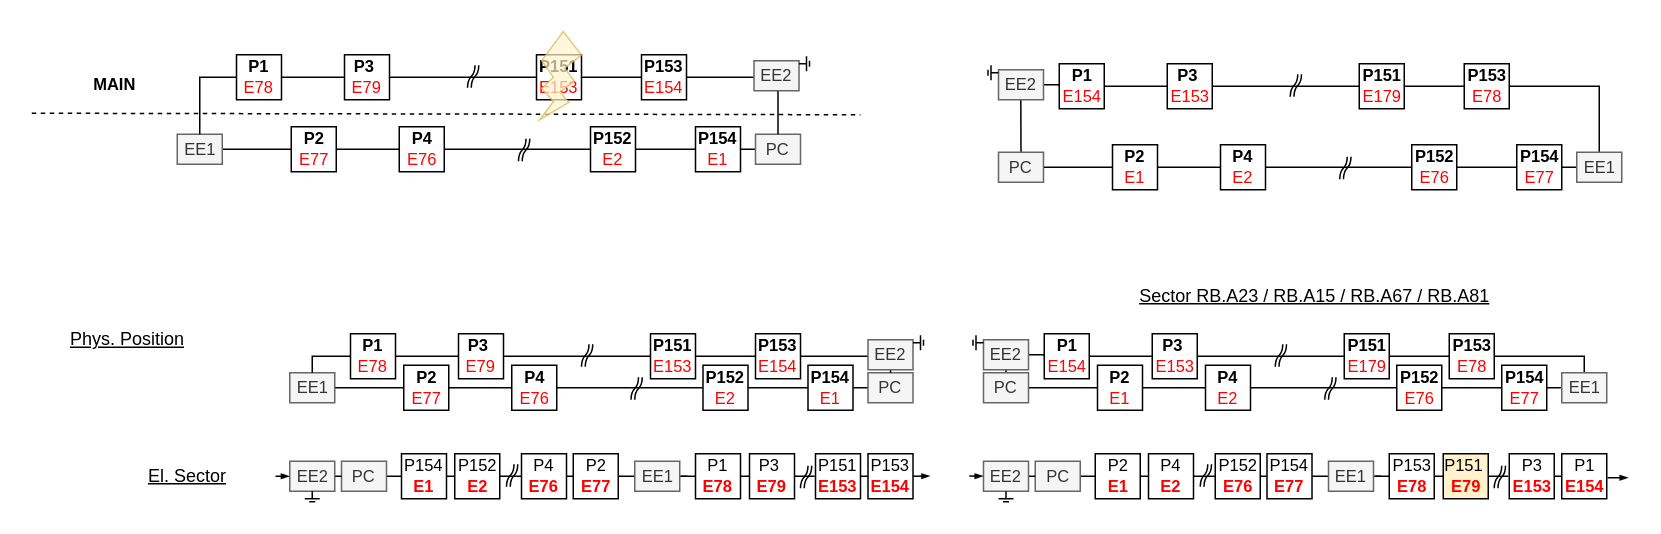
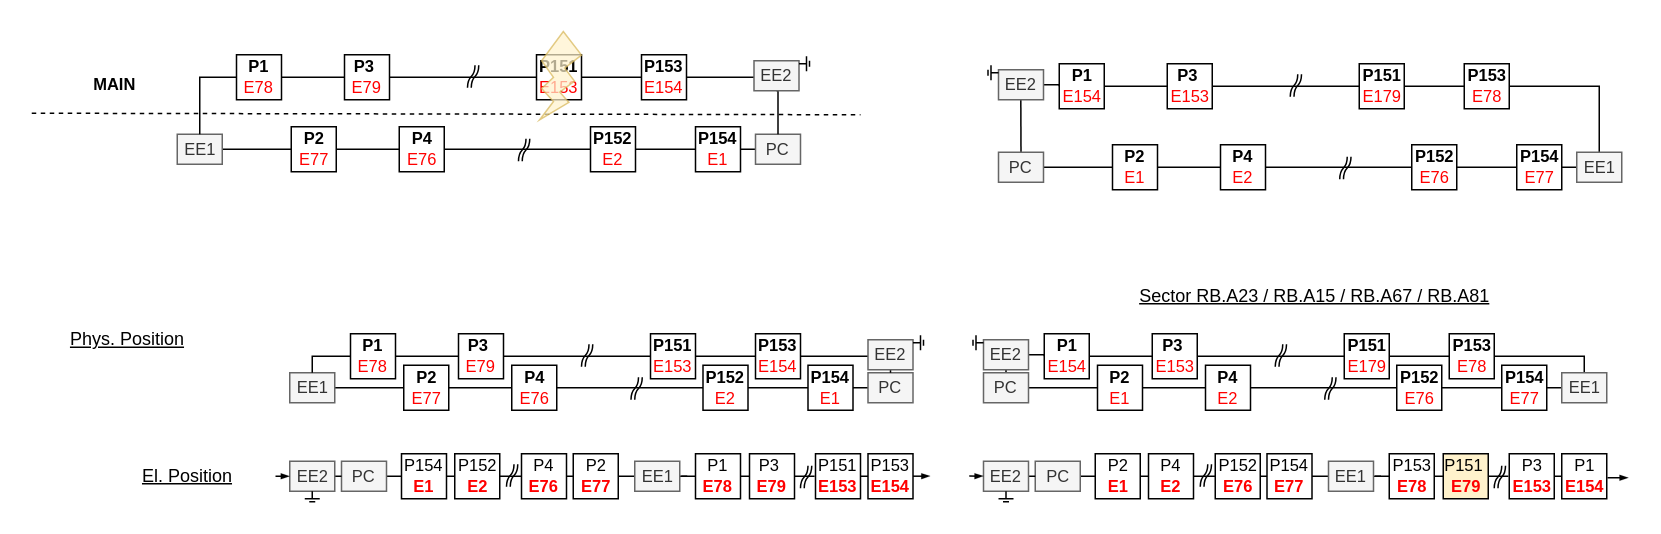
node "El. Sector": label "El. Sector" -> "El. Position"
